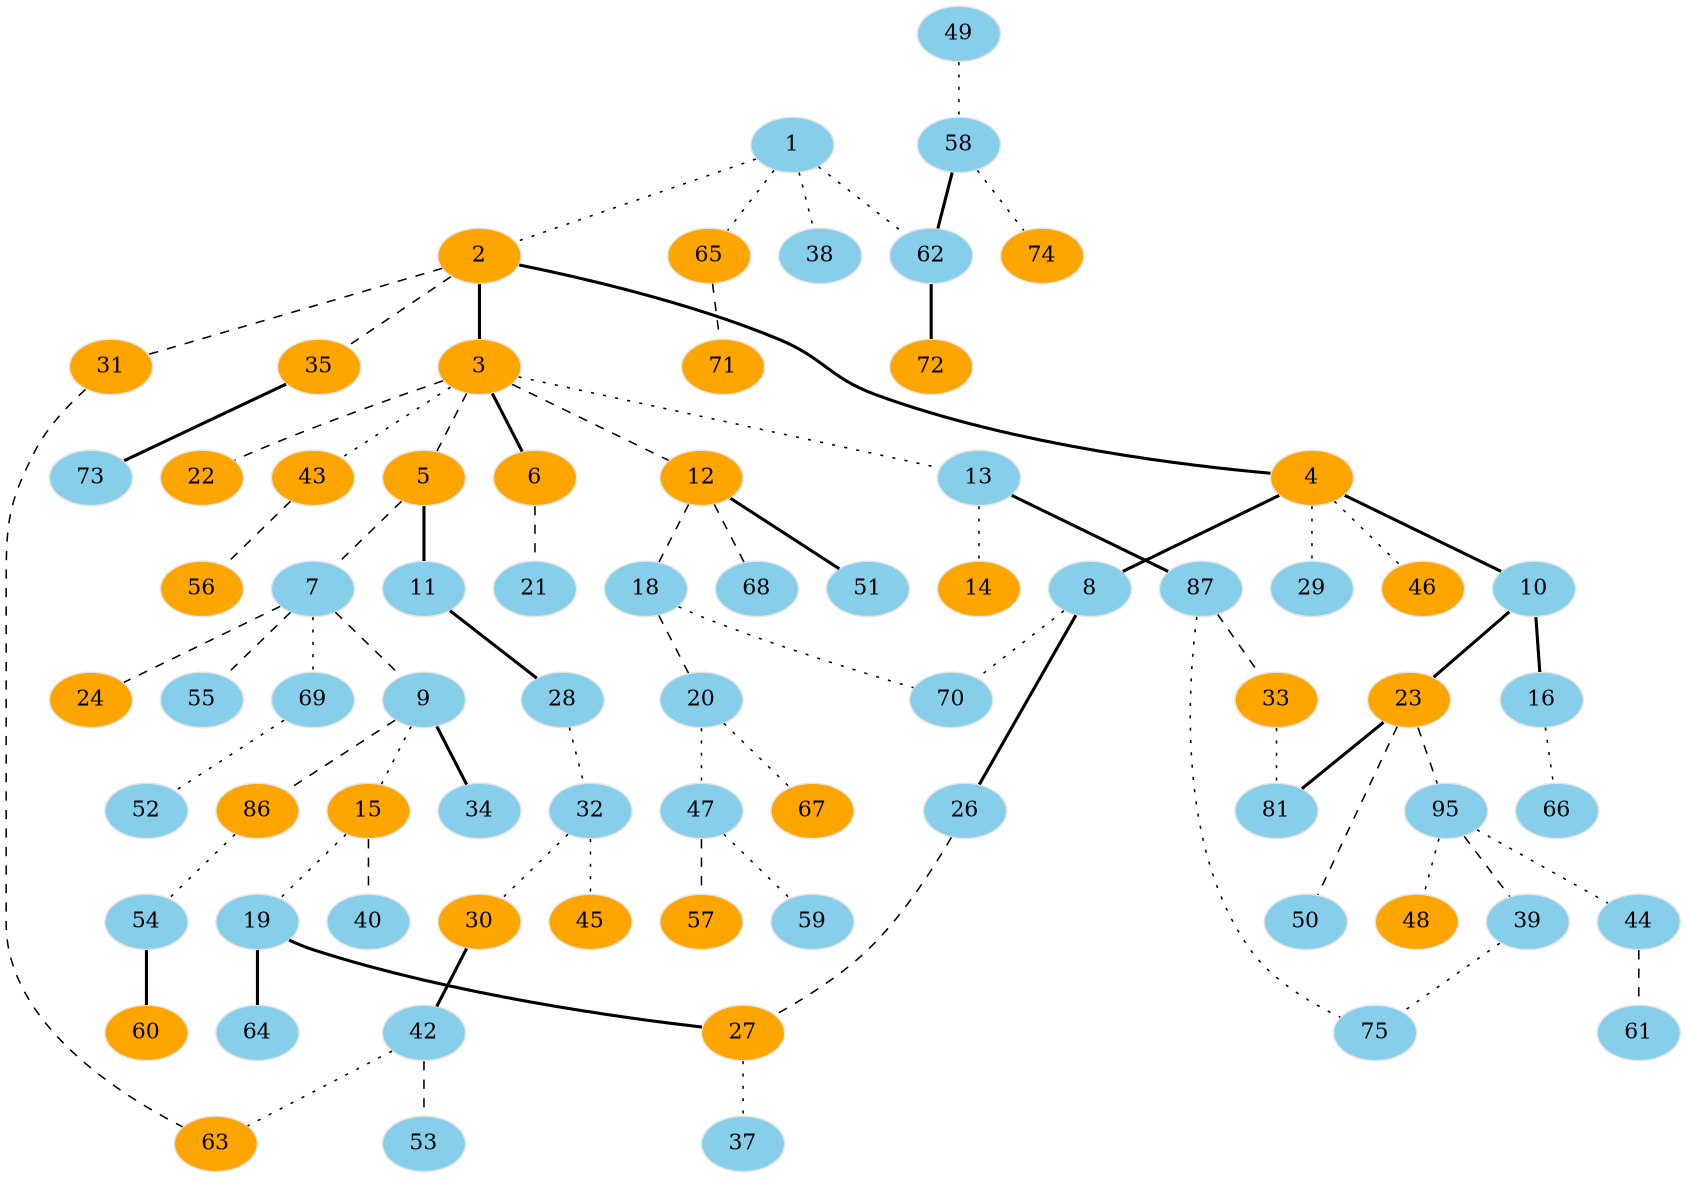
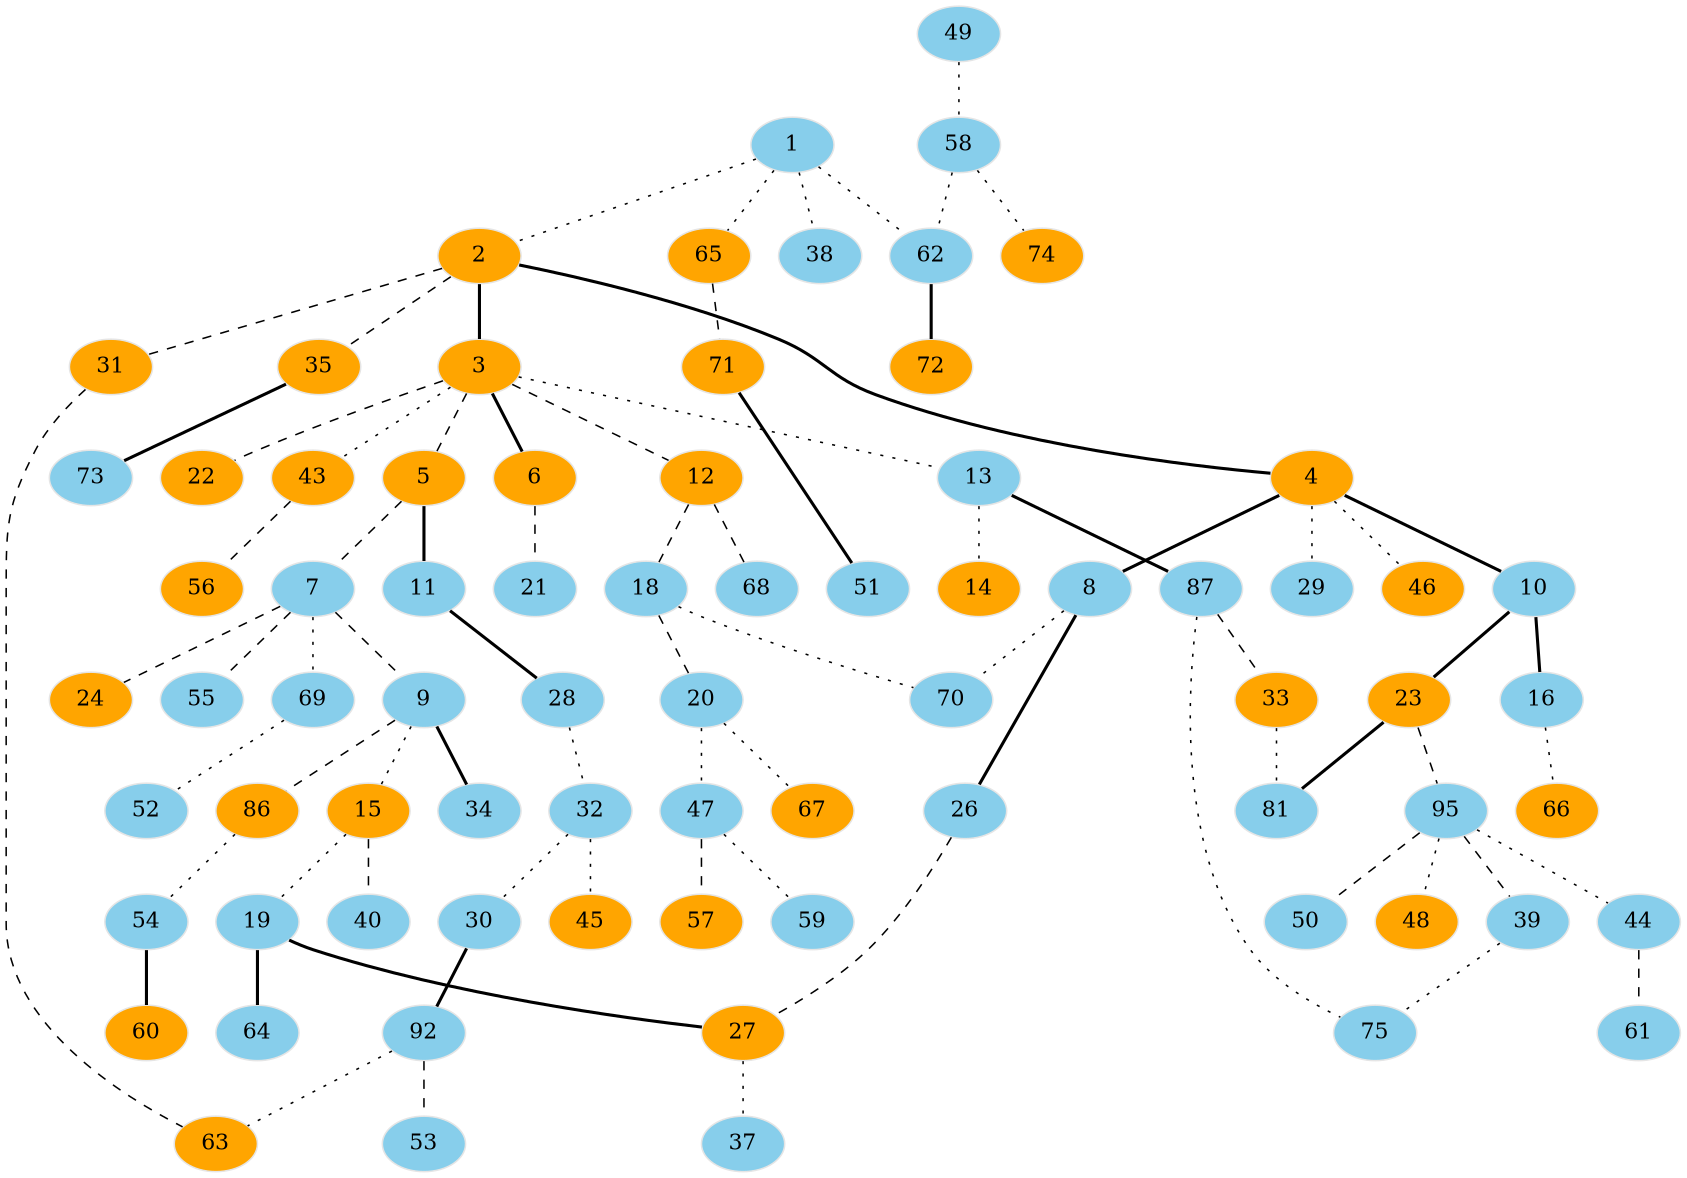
edge "58" -- "62": style bold -> dotted
edge "12" -- "51": now "71" -- "51"
edge "23" -- "50": now "95" -- "50"
node "66": fillcolor skyblue -> orange
node "30": fillcolor orange -> skyblue
node "42": label "42" -> "92"
